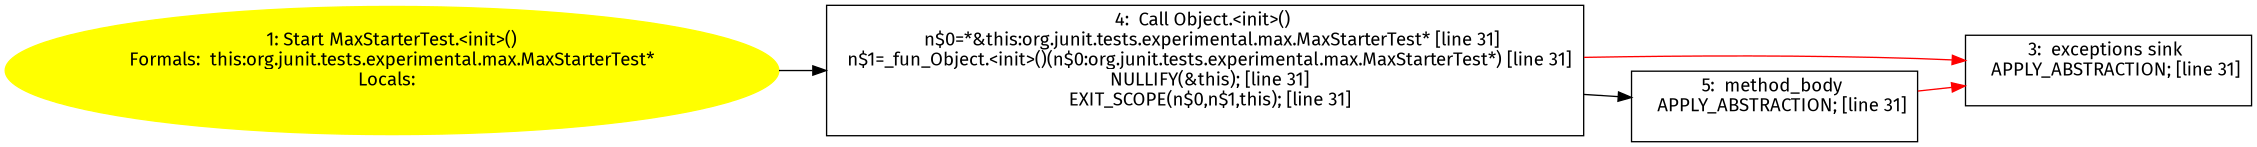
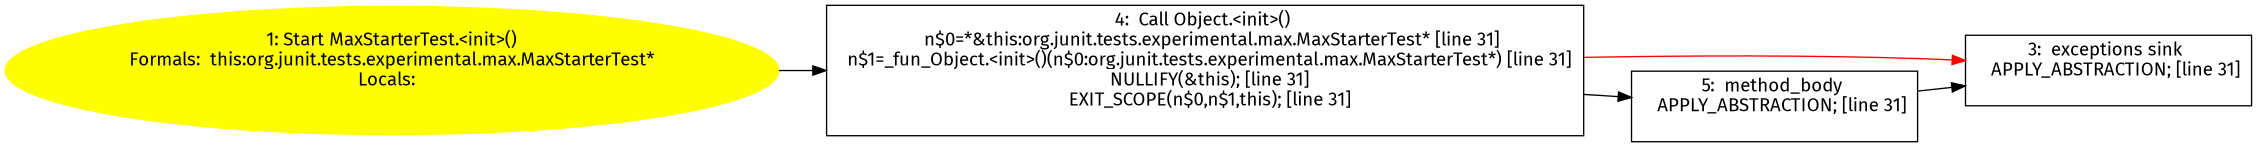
edge "5:  method_body APPLY_ABSTRACTION; [line 31]" -> "3:  exceptions sink APPLY_ABSTRACTION; [line 31]": color red -> black
